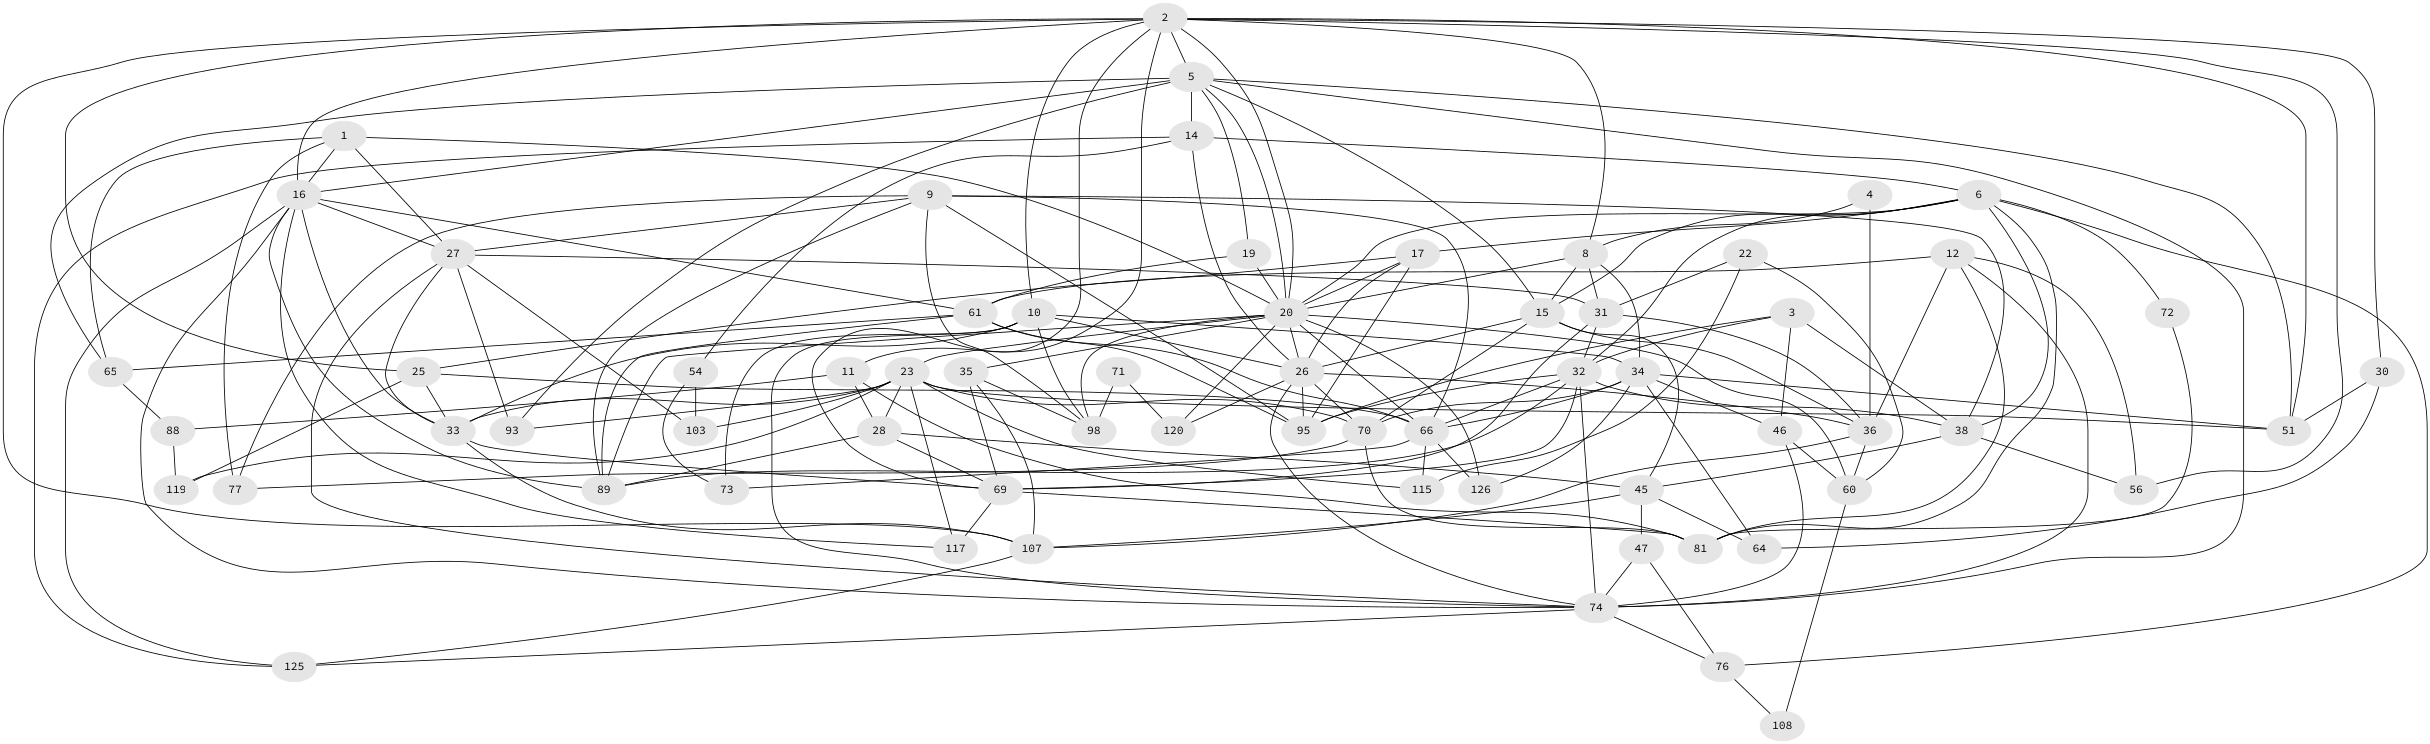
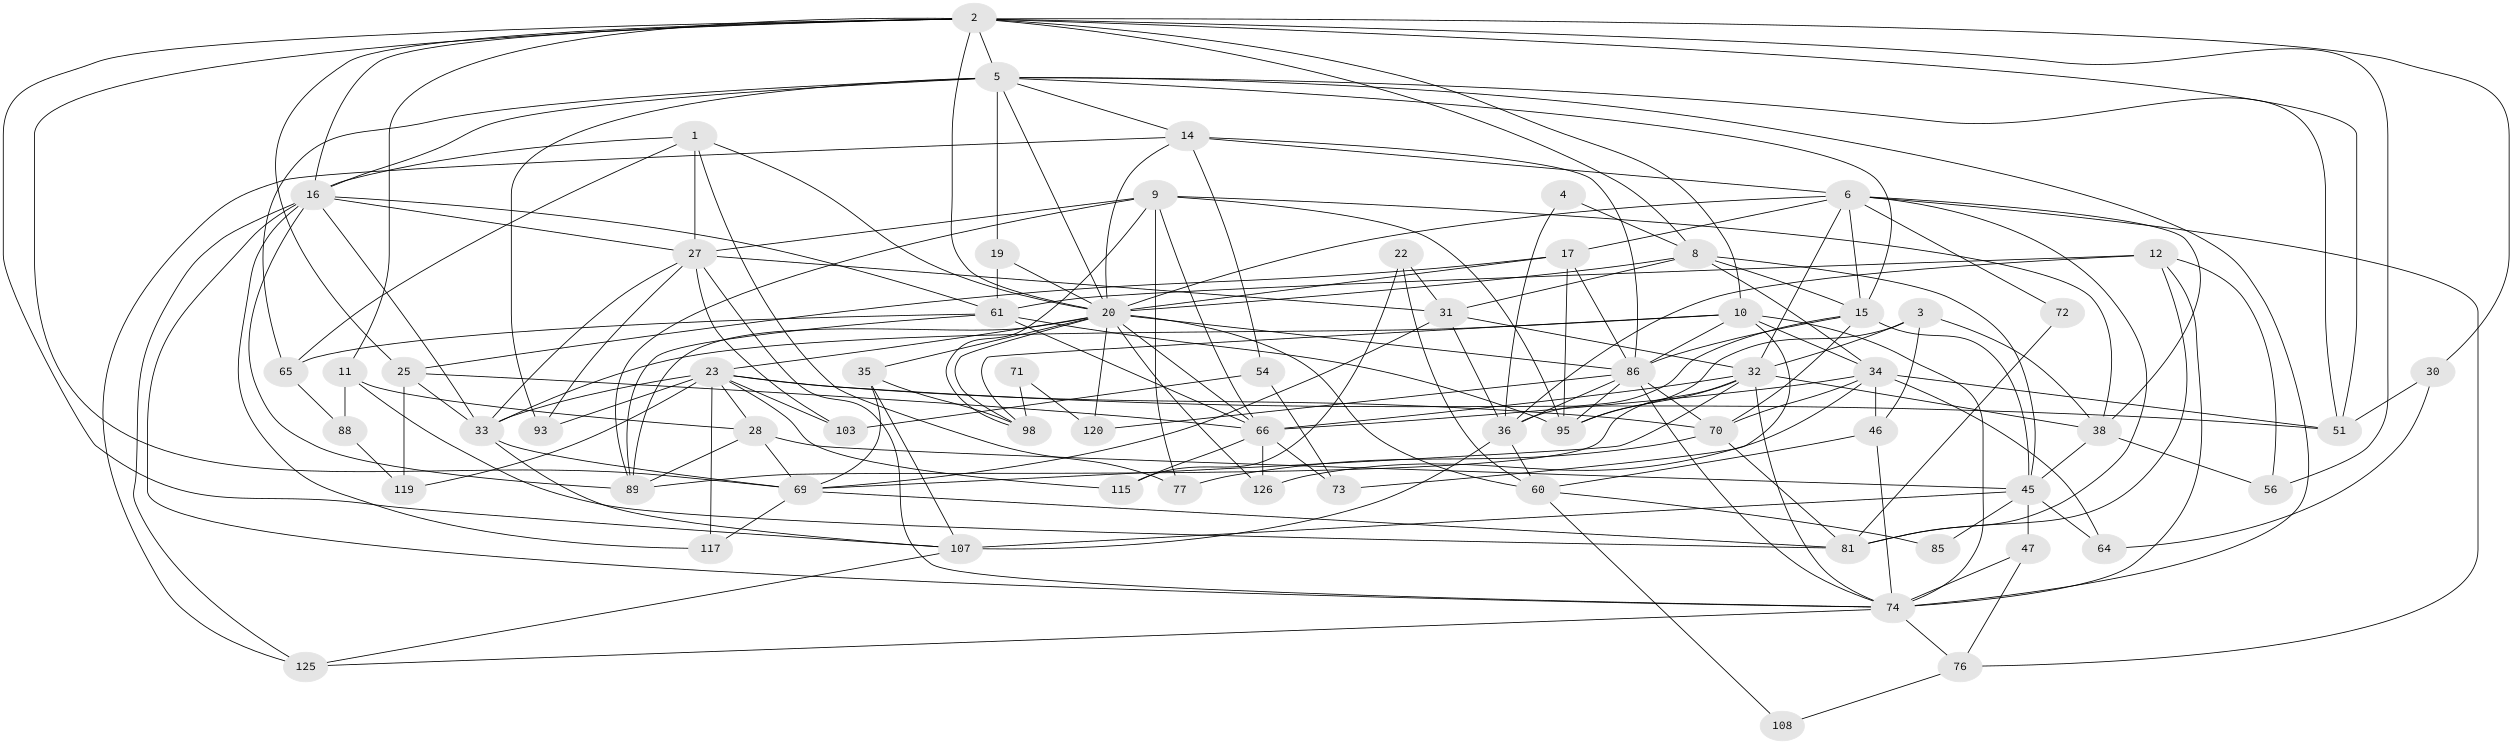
edge "14" -- "20": added
edge "8" -- "45": added
node "26": label "26" -> "86"
node "85": added
